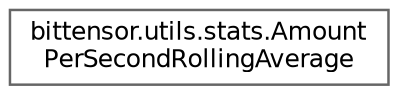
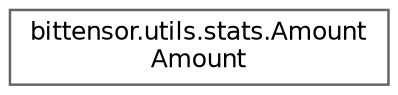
node "bittensor.utils.stats.Amount PerSecondRollingAverage": label "bittensor.utils.stats.Amount PerSecondRollingAverage" -> "bittensor.utils.stats.Amount Amount"
